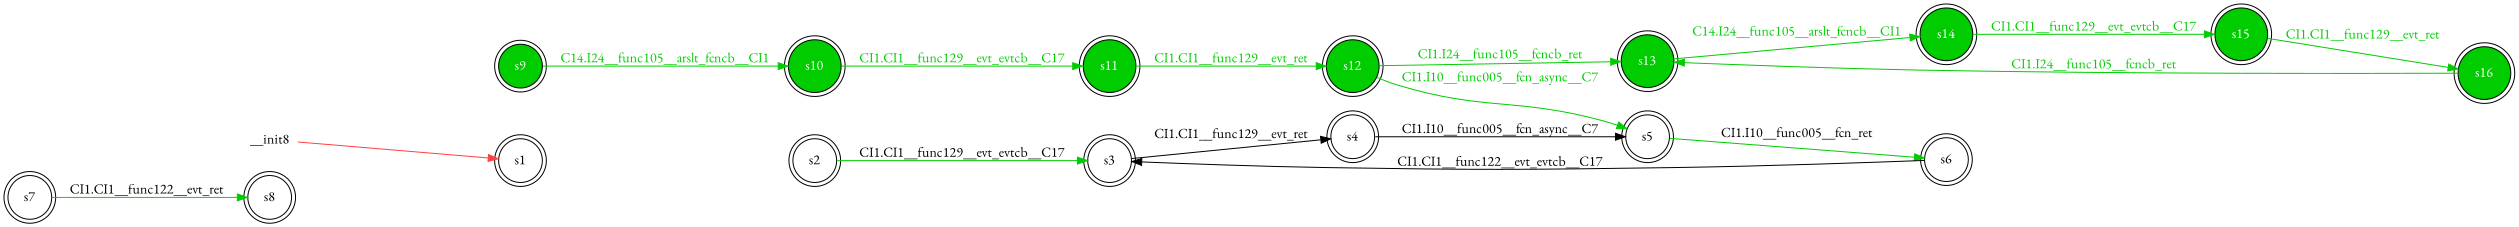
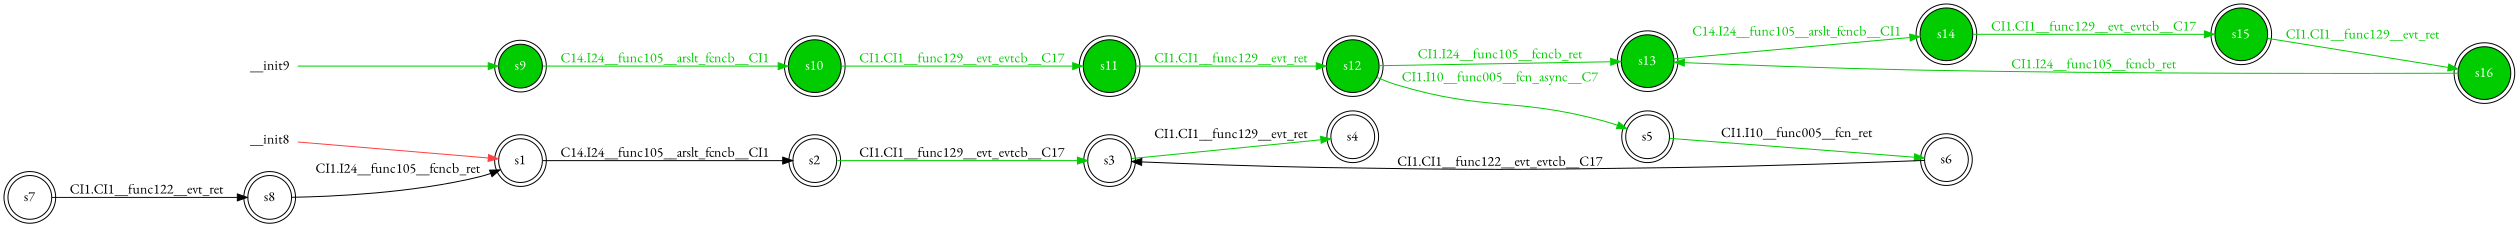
node "__init9": added
edge "s4" -> "s5": removed, label "CI1.I10__func005__fcn_async__C7"
edge "s3" -> "s4": color black -> #00cc00
edge "s1" -> "s2": added, label "C14.I24__func105__arslt_fcncb__CI1"
edge "s8" -> "s1": added, label "CI1.I24__func105__fcncb_ret"
edge "s7" -> "s8": color #00cc00 -> black
